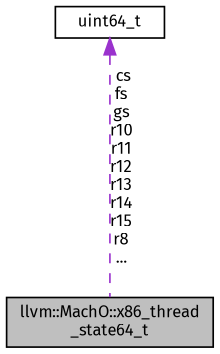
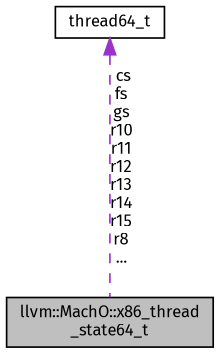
node "uint64_t": label "uint64_t" -> "thread64_t"
